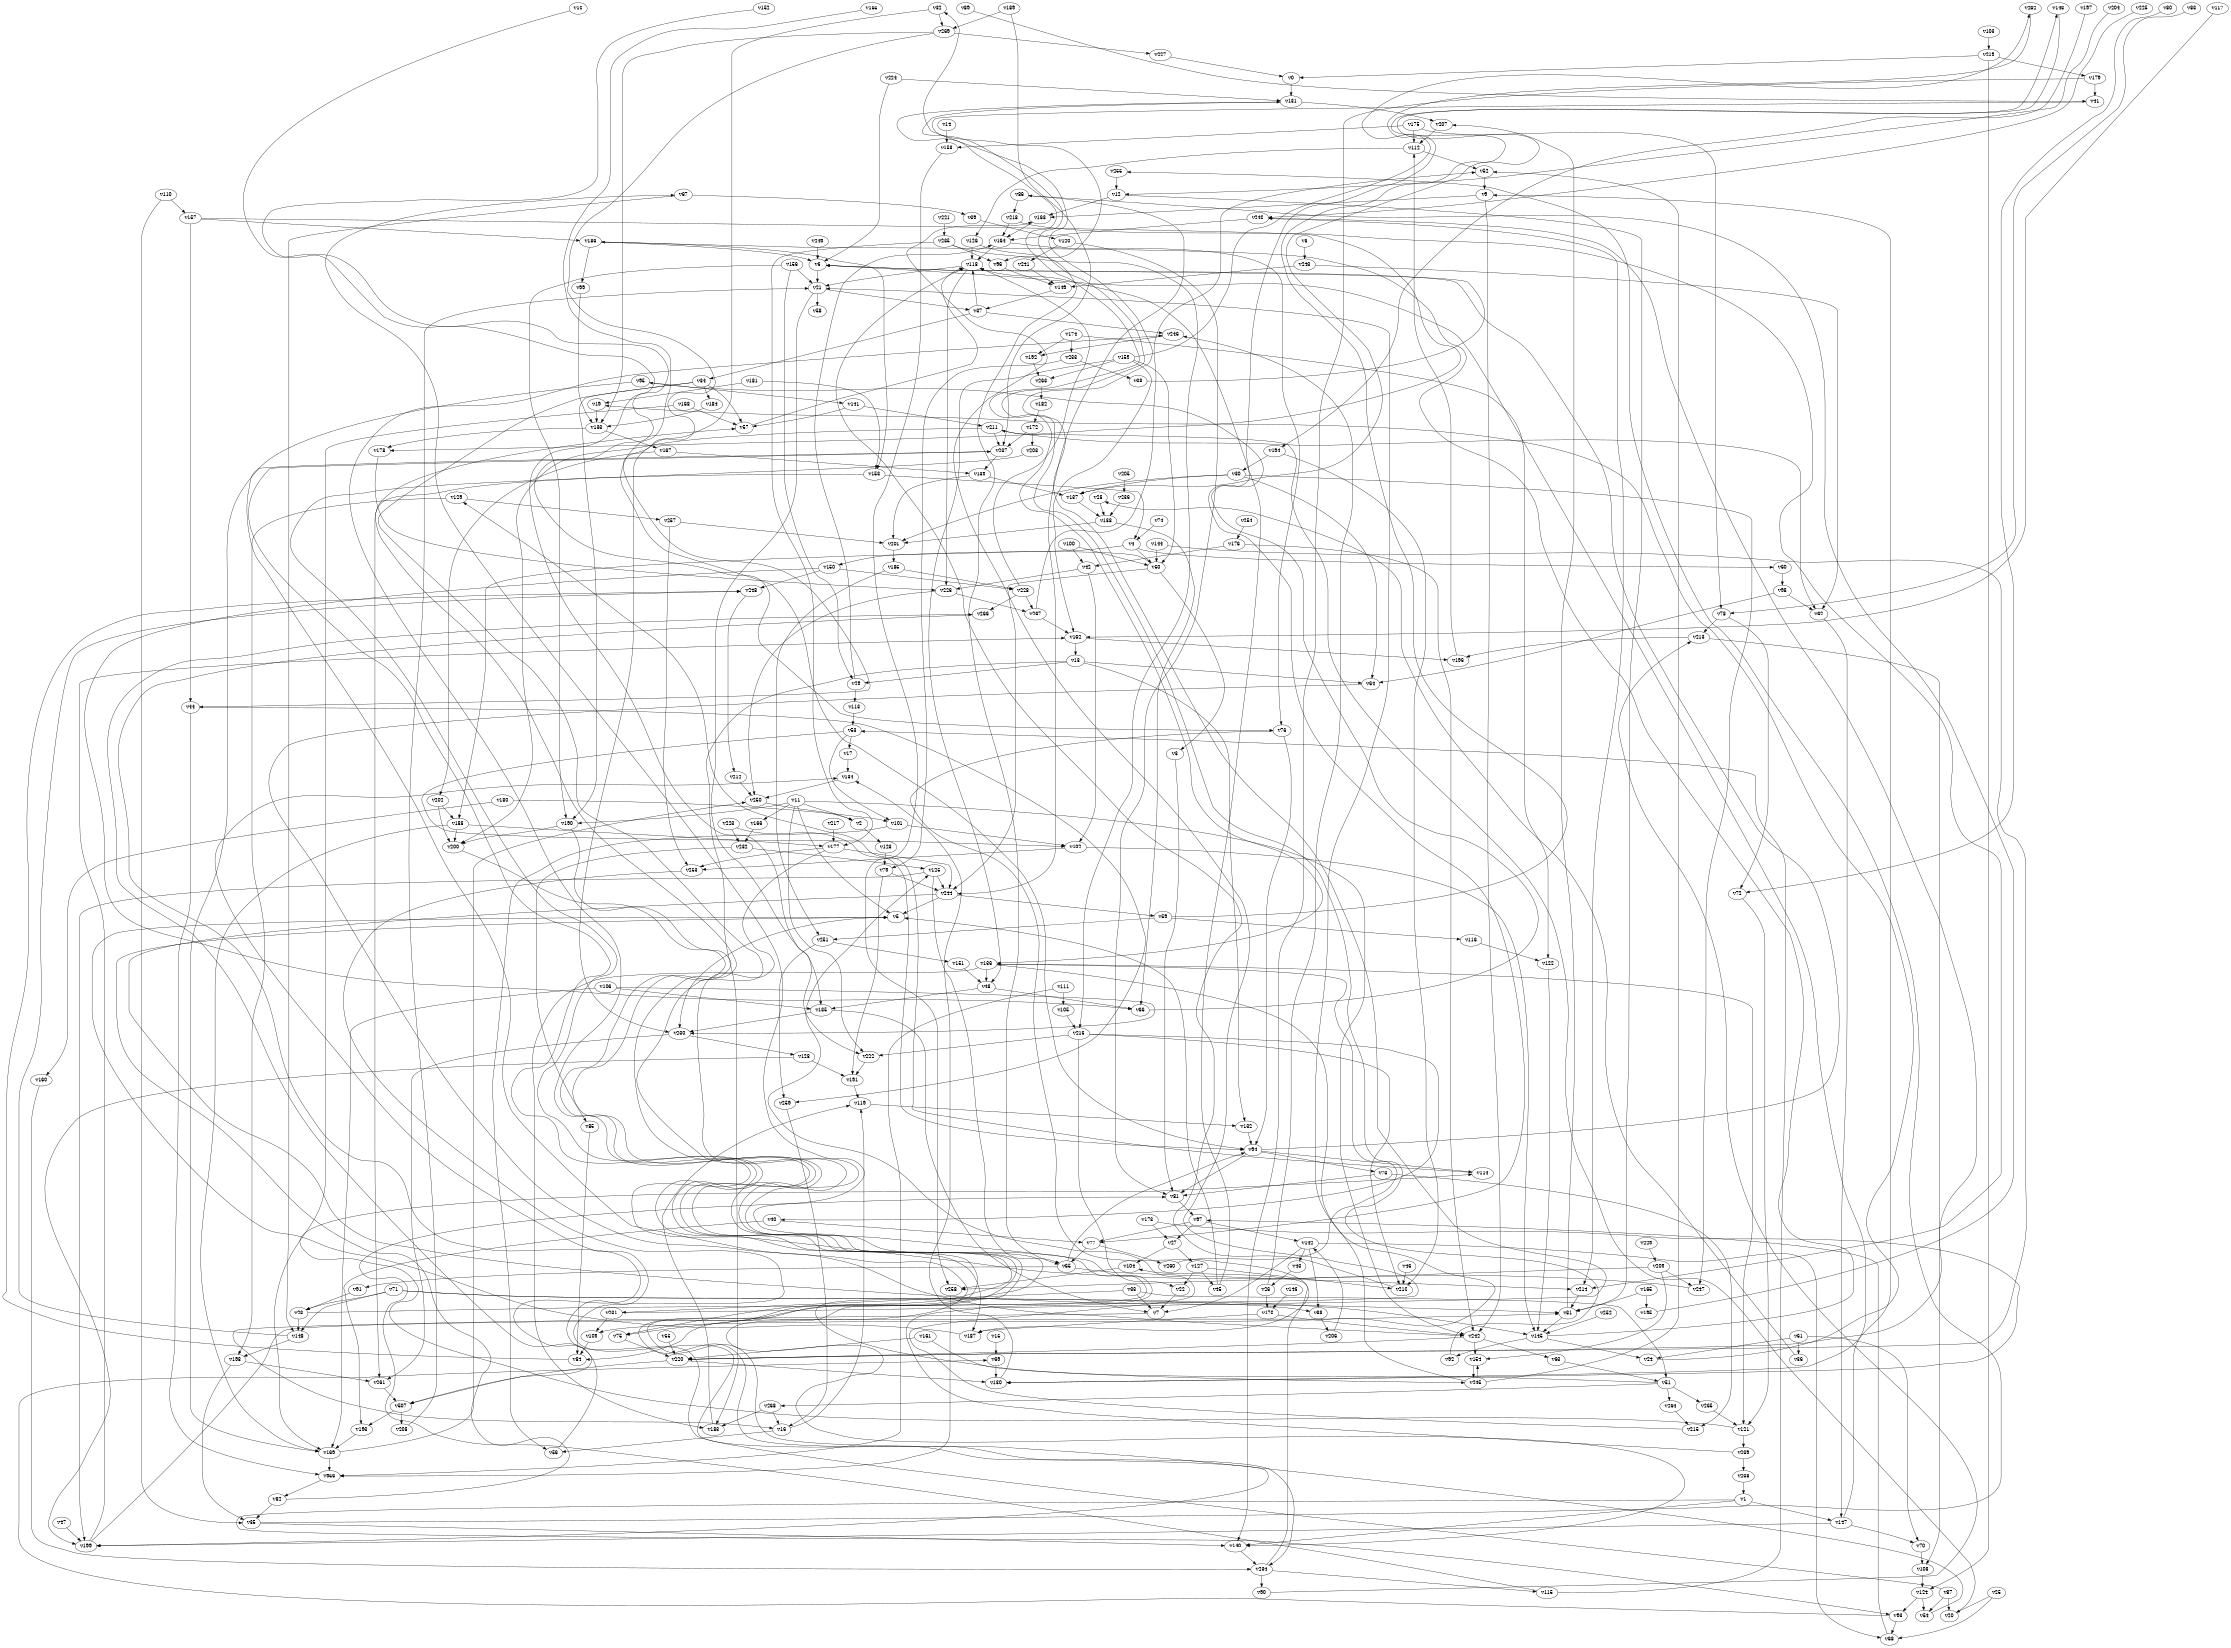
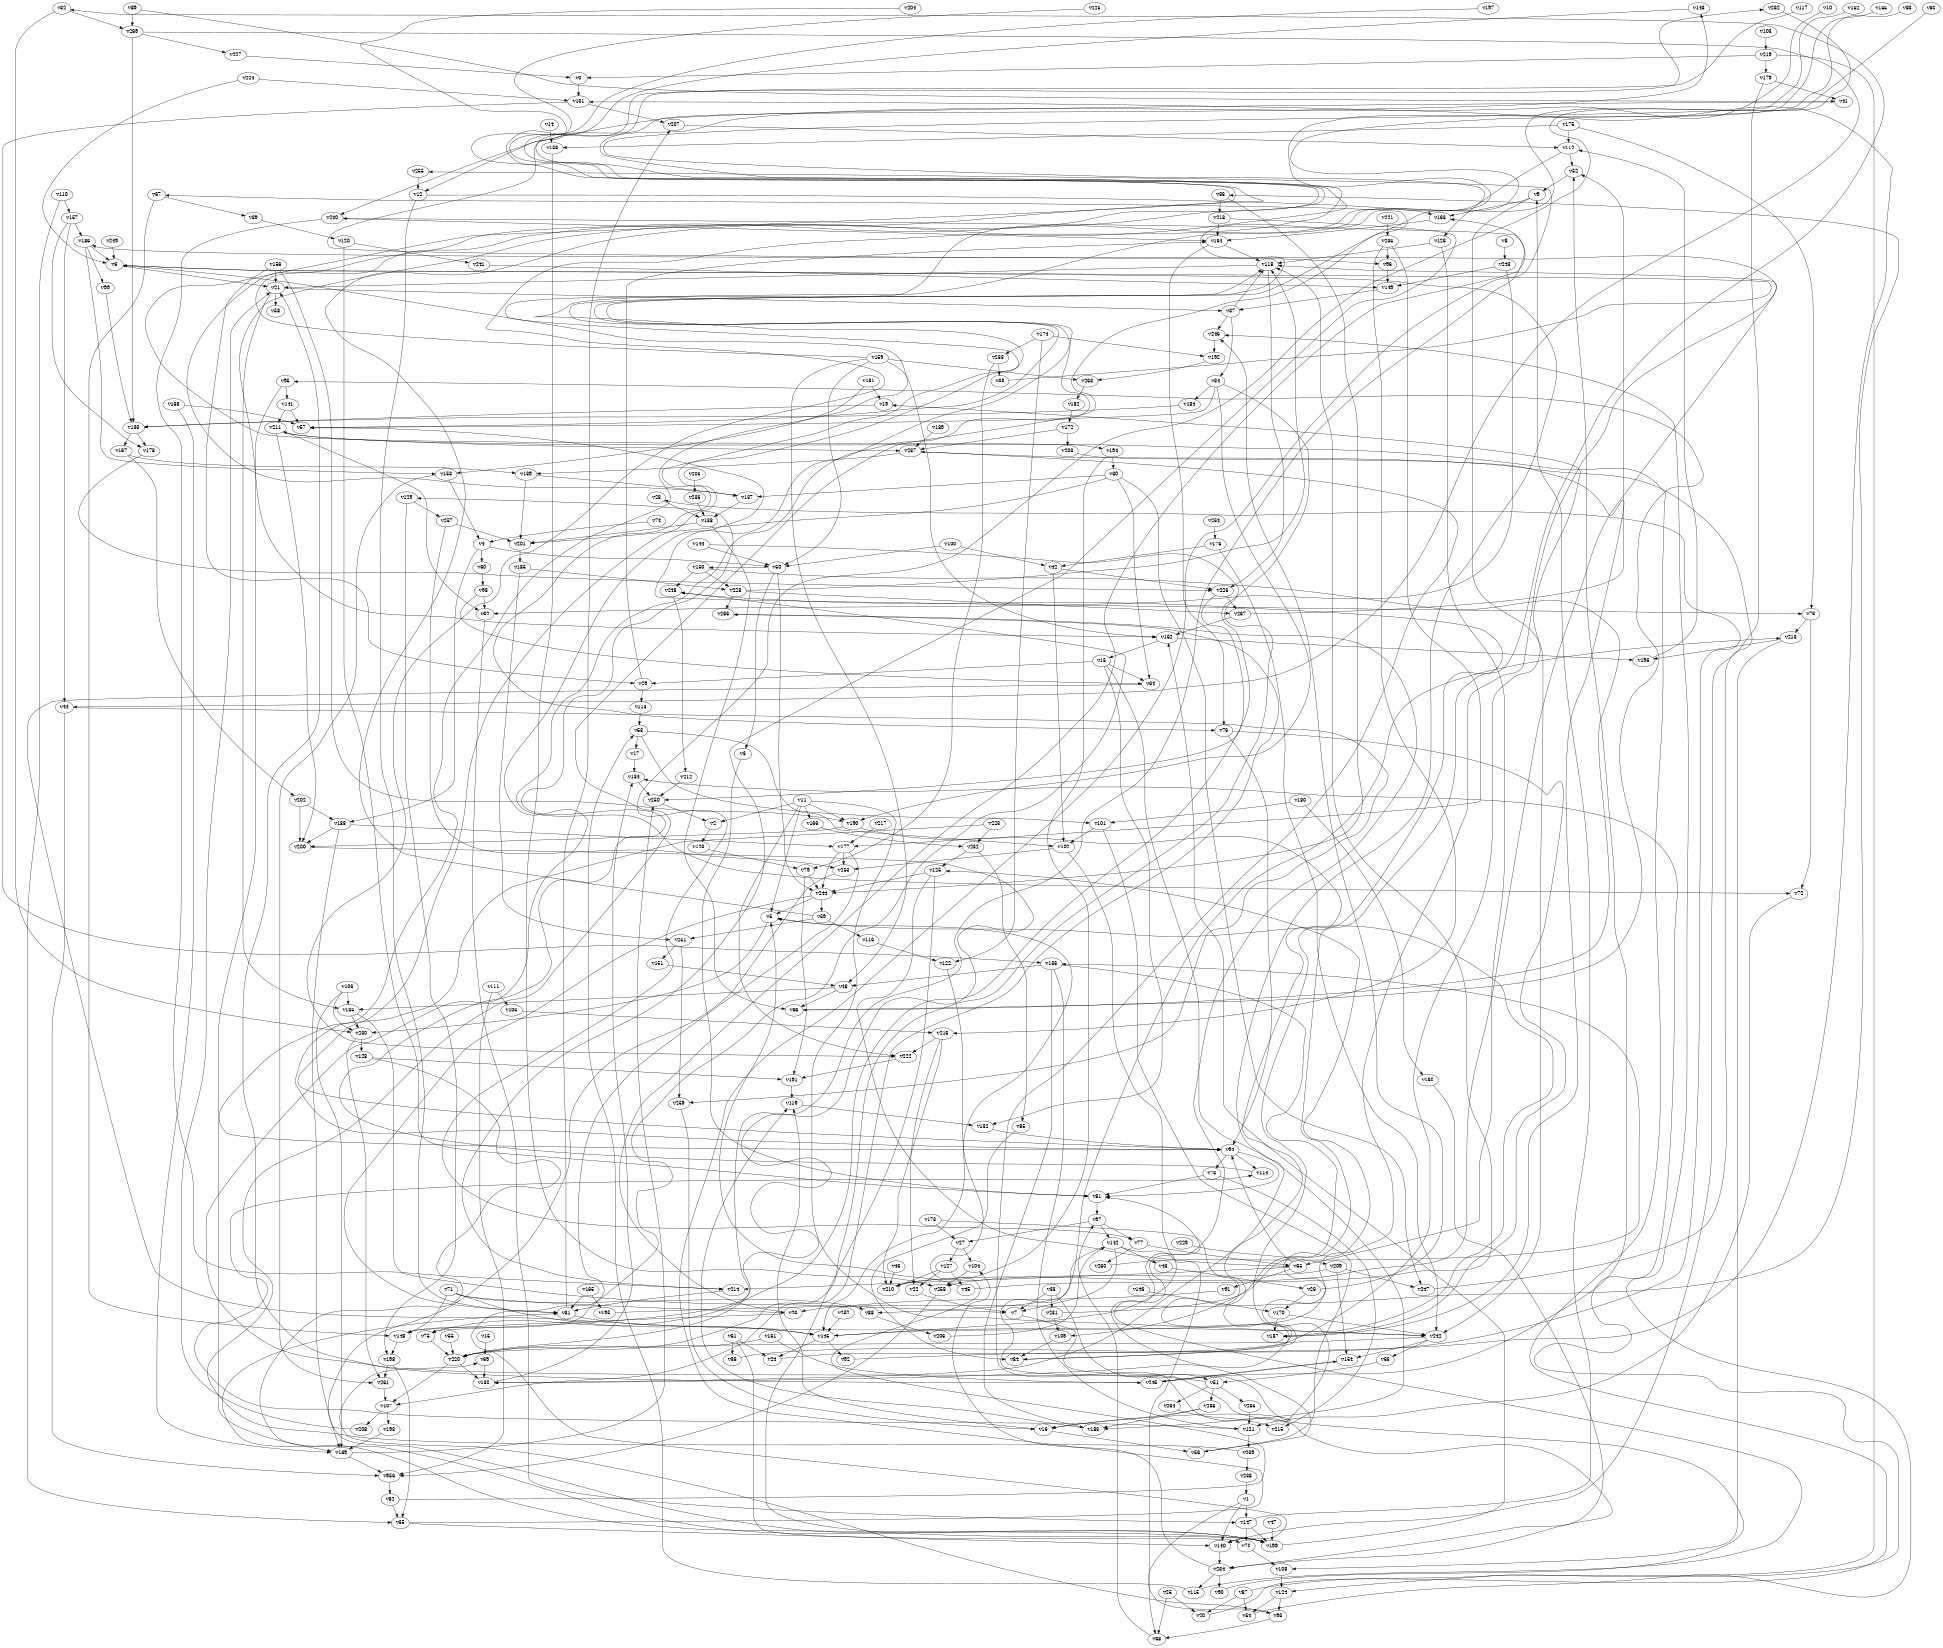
edge "v189" -> "v269": now "v89" -> "v269"
node "v40": removed
node "v507": label "v507" -> "v107"
